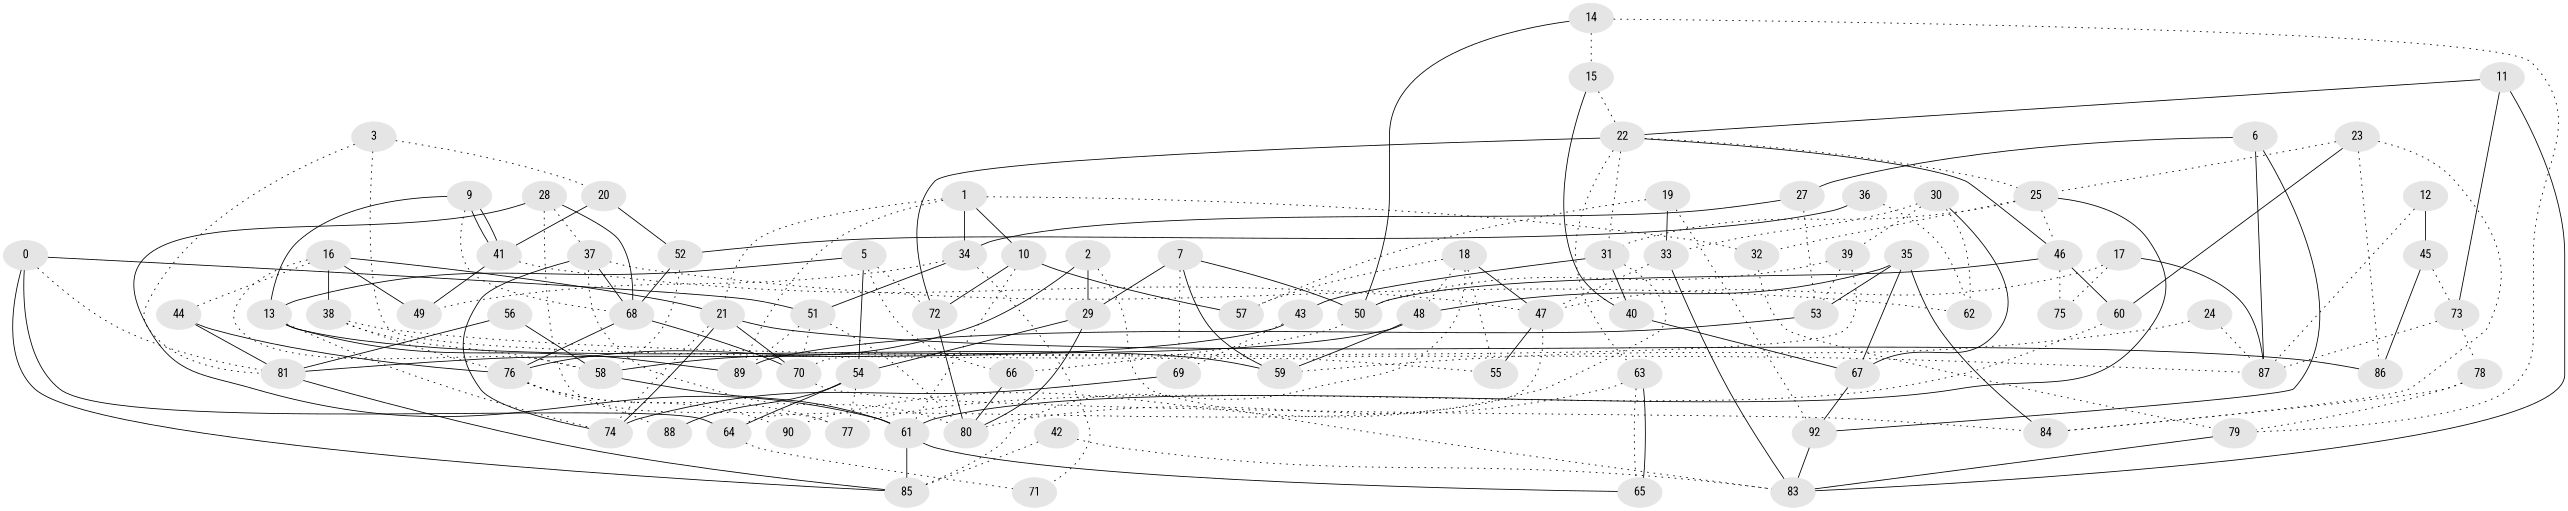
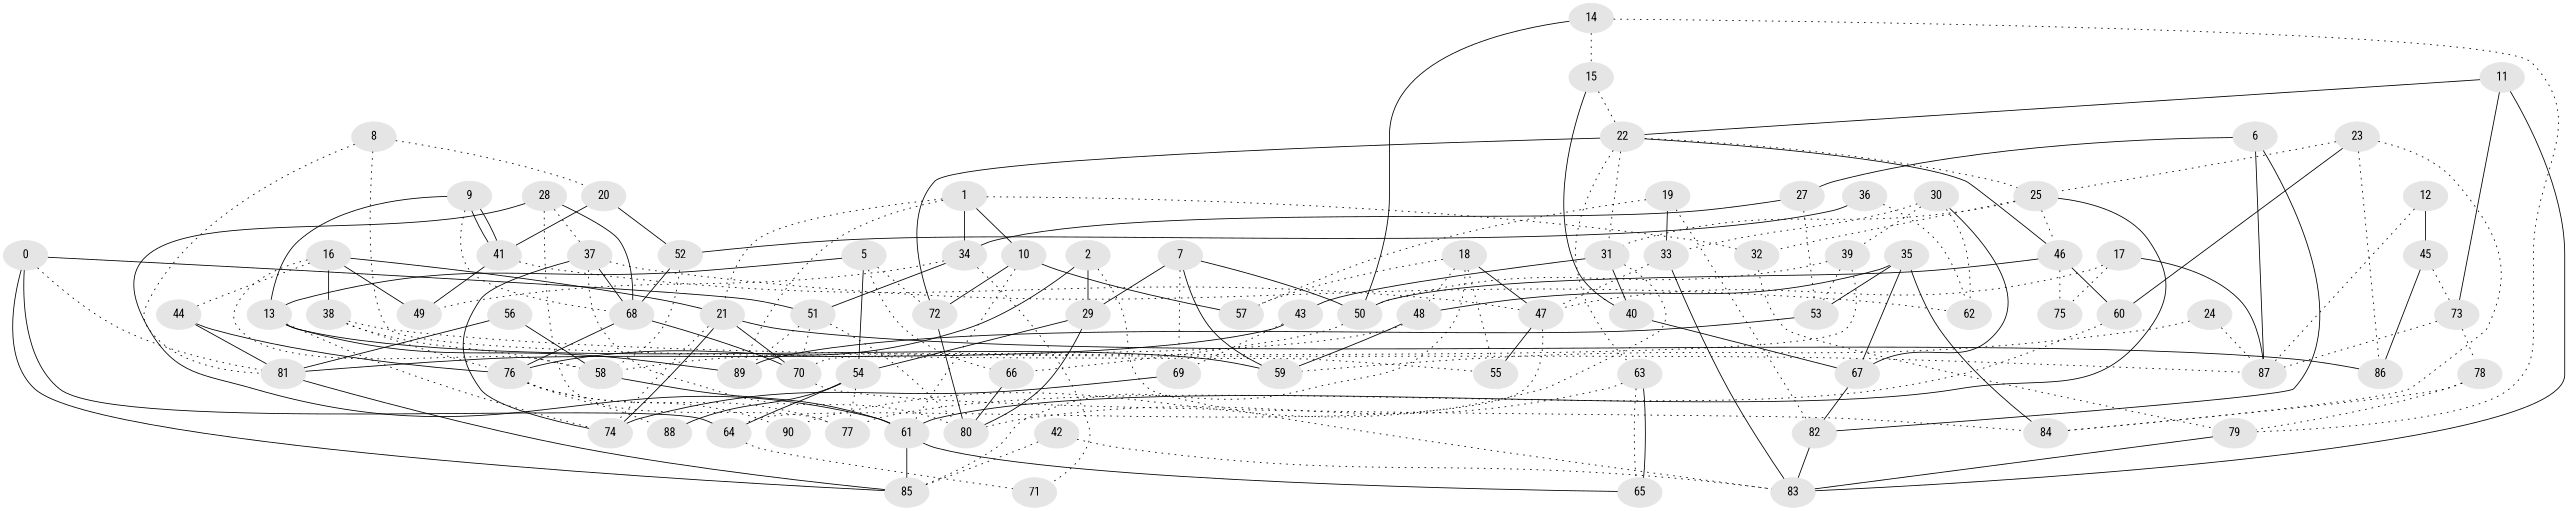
node "3": label "3" -> "8"
edge "48" -- "58": style solid -> dotted
node "92": label "92" -> "82"
